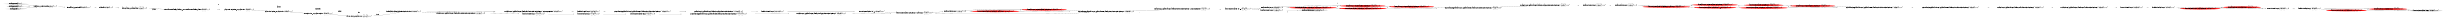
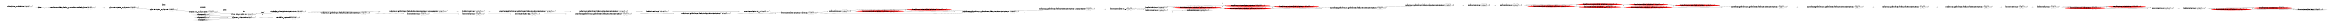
node "tmd.clearUnsafe()@@@5@@@['1', '1', '1']": removed
